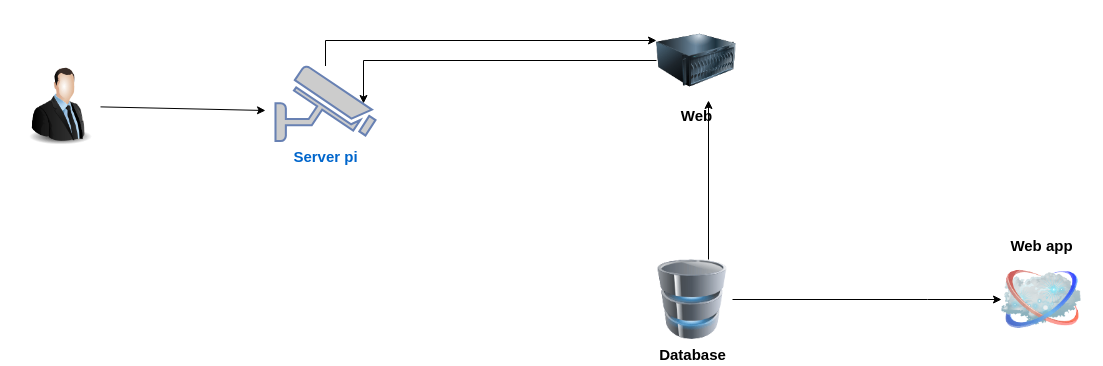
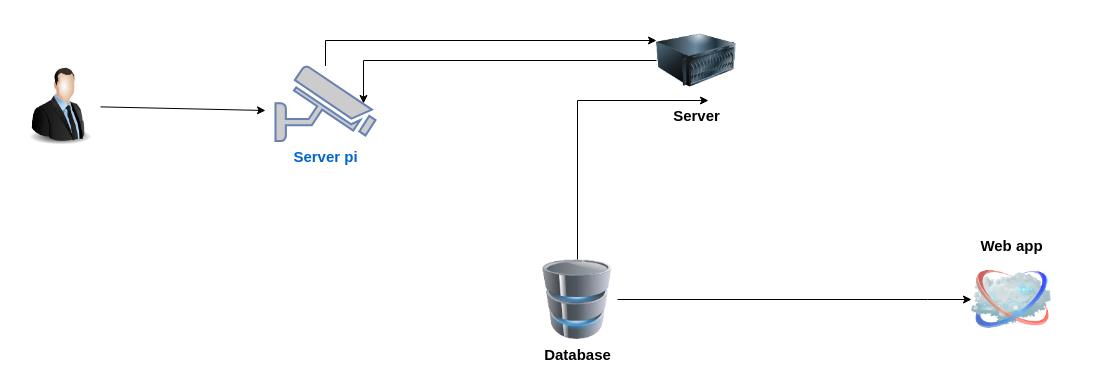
node "Web": label "Web" -> "Server"
node "Database": moved (693, 300) -> (578, 300)
node "Web app": moved (1042, 300) -> (1012, 300)
